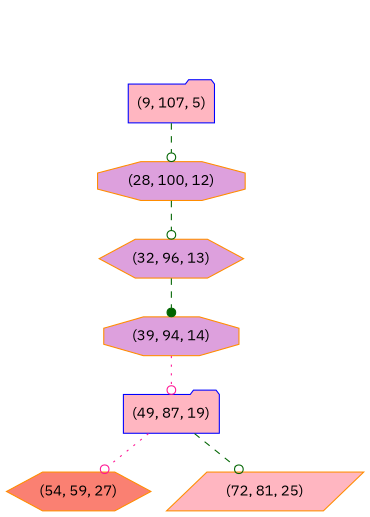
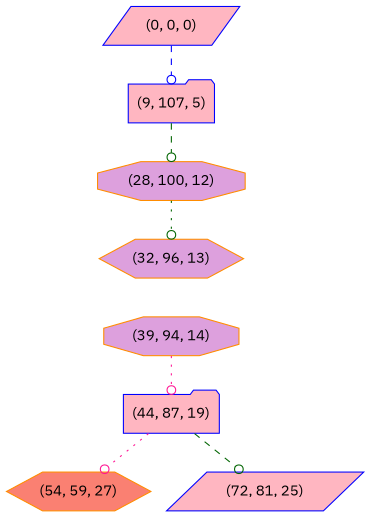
node "(0, 0, 0)": added
edge "(28, 100, 12)" -> "(32, 96, 13)": style dashed -> dotted
edge "(32, 96, 13)" -> "(39, 94, 14)": removed
node "(49, 87, 19)": label "(49, 87, 19)" -> "(44, 87, 19)"
node "(72, 81, 25)": color darkorange -> blue
